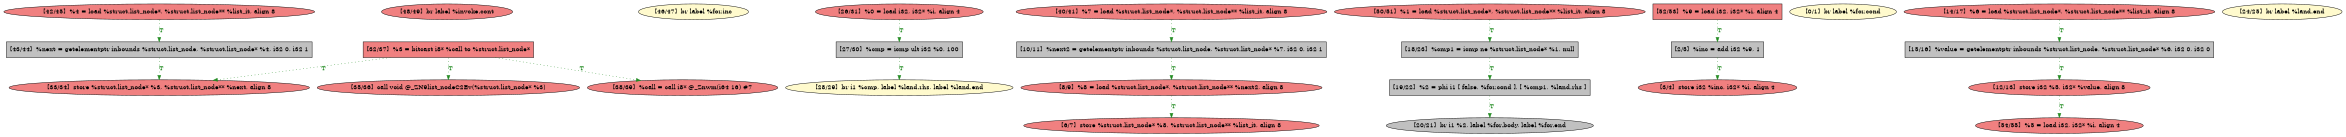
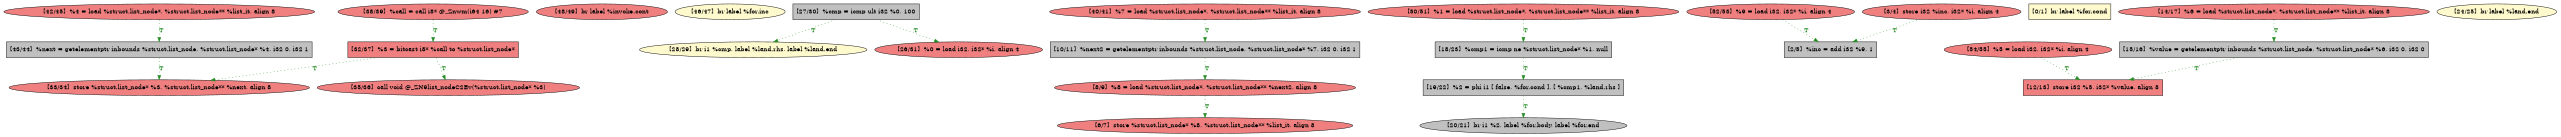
node "[52/53]  %9 = load i32, i32* %i, align 4": shape box -> ellipse
node "[0/1]  br label %for.cond": shape ellipse -> box
edge "[26/31]  %0 = load i32, i32* %i, align 4" -> "[27/30]  %cmp = icmp ult i32 %0, 100": reversed
edge "[2/5]  %inc = add i32 %9, 1" -> "[3/4]  store i32 %inc, i32* %i, align 4": reversed
edge "[32/37]  %3 = bitcast i8* %call to %struct.list_node*" -> "[38/39]  %call = call i8* @_Znwm(i64 16) #7": reversed
node "[12/13]  store i32 %5, i32* %value, align 8": shape ellipse -> box
edge "[12/13]  store i32 %5, i32* %value, align 8" -> "[54/55]  %5 = load i32, i32* %i, align 4": reversed
